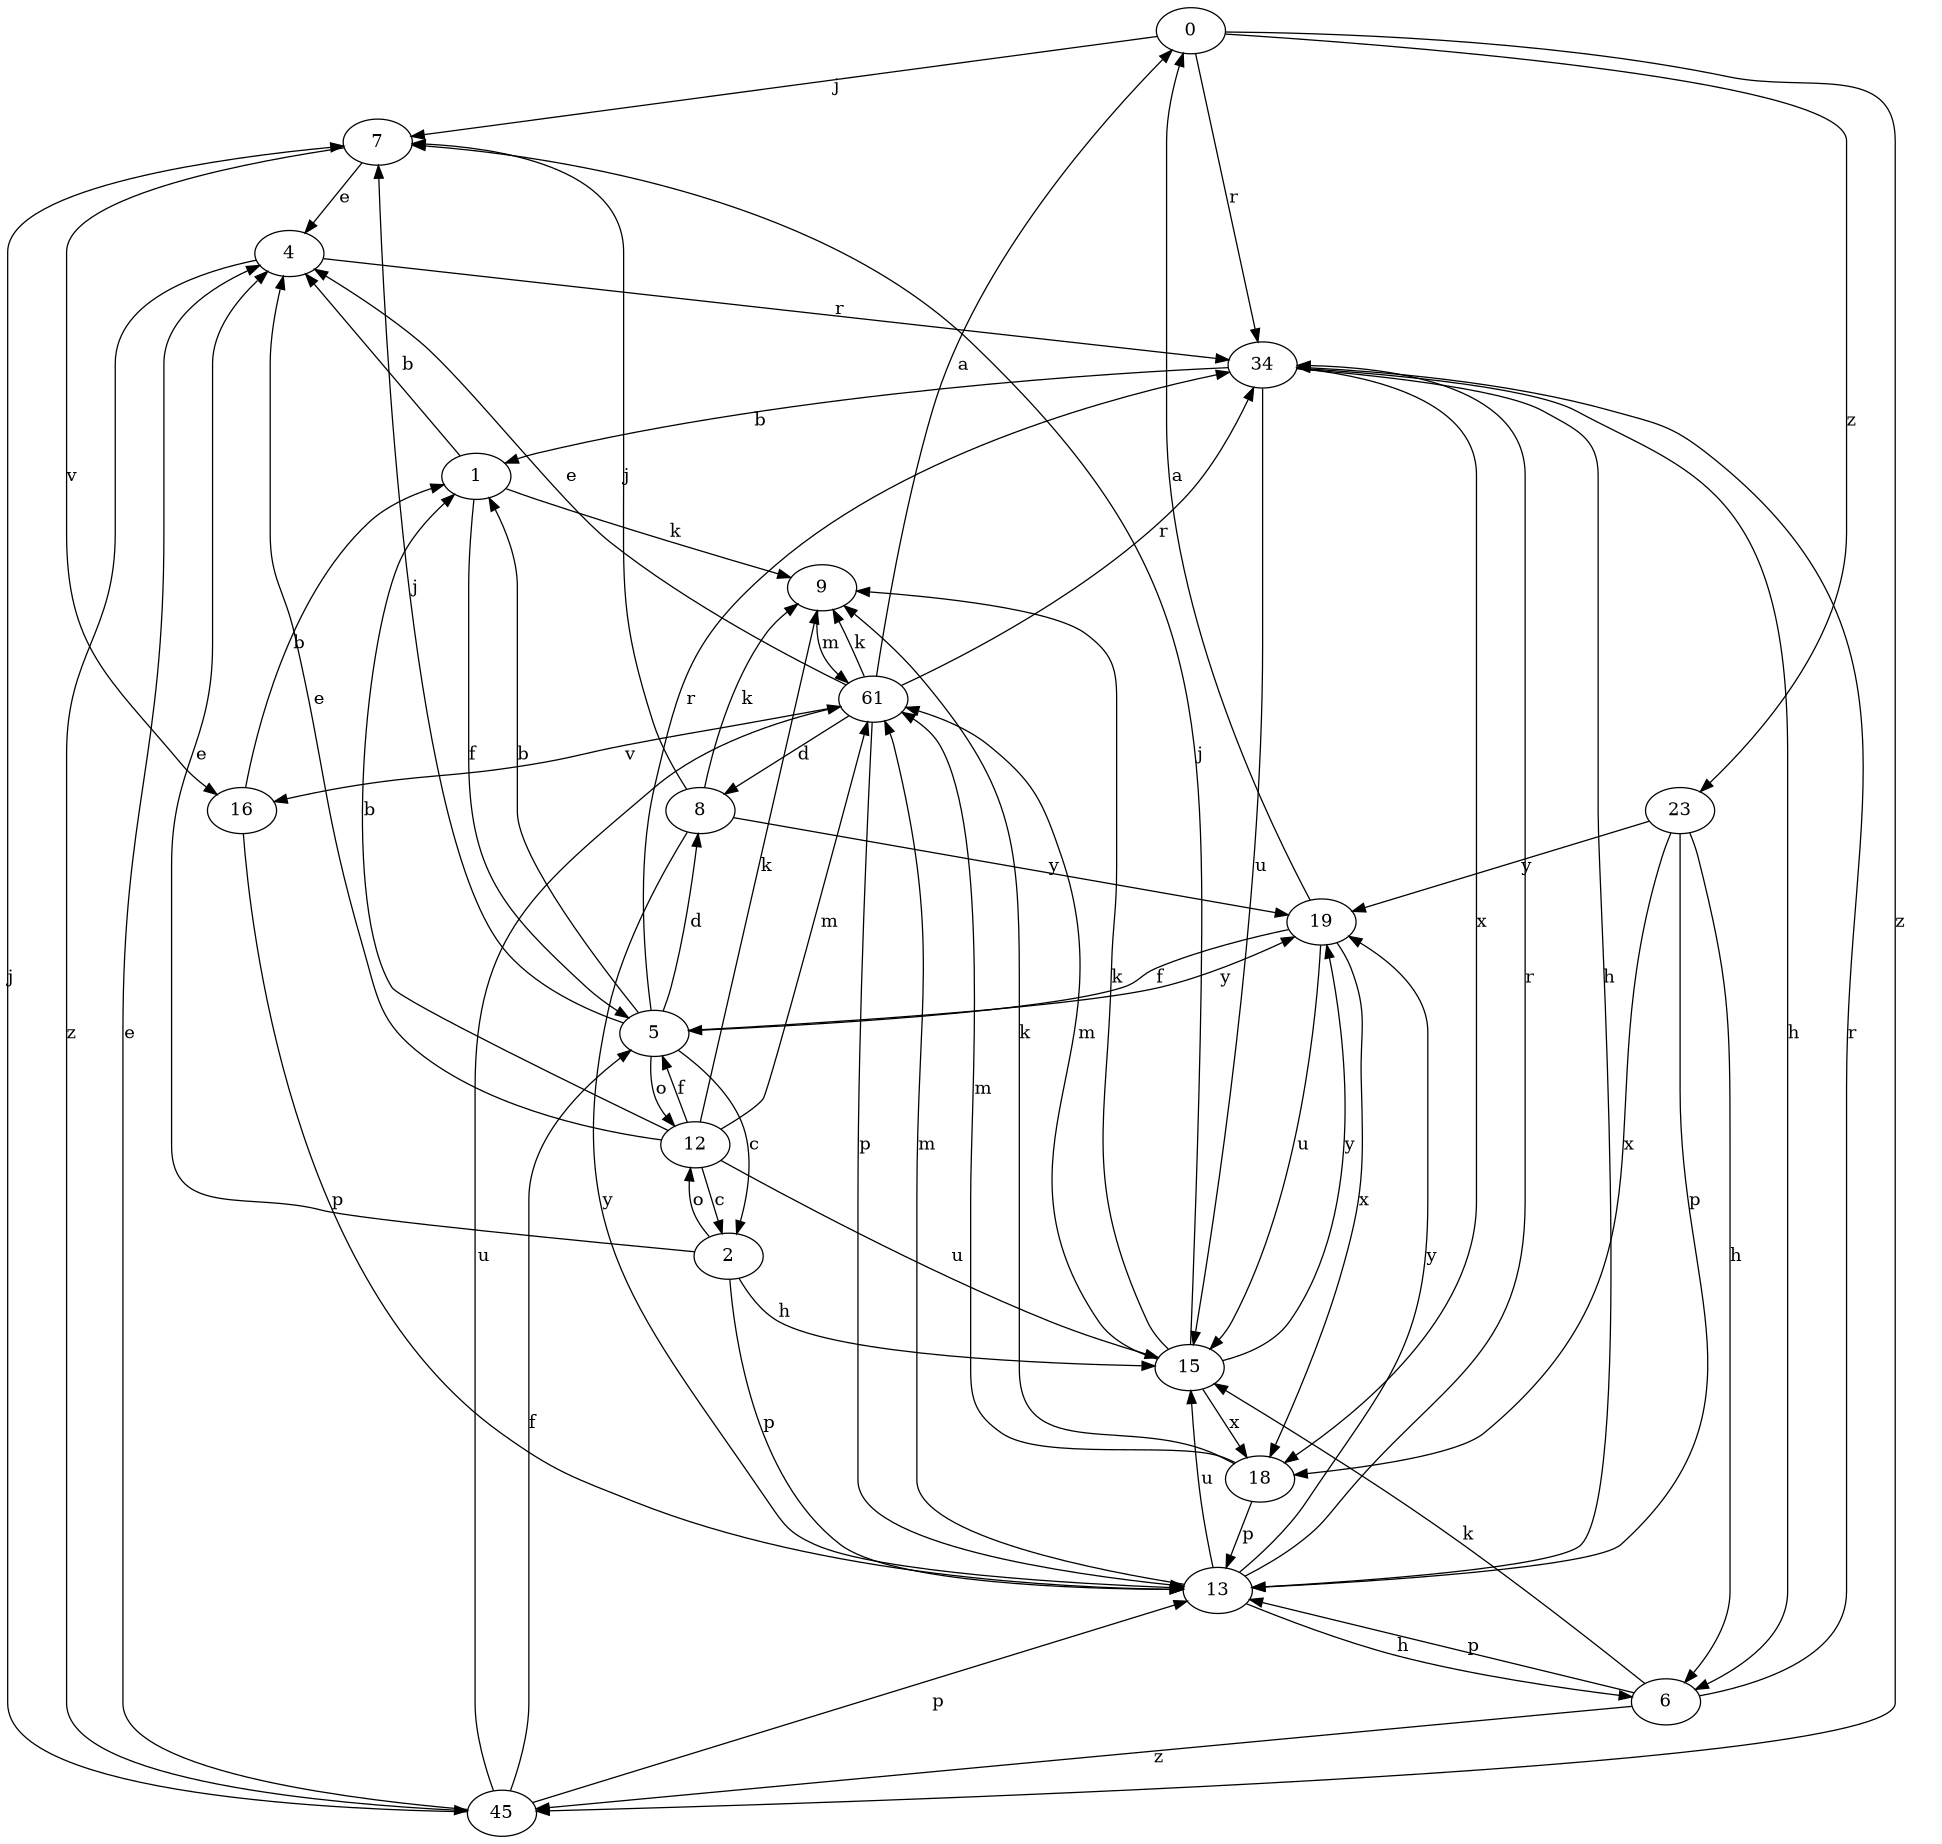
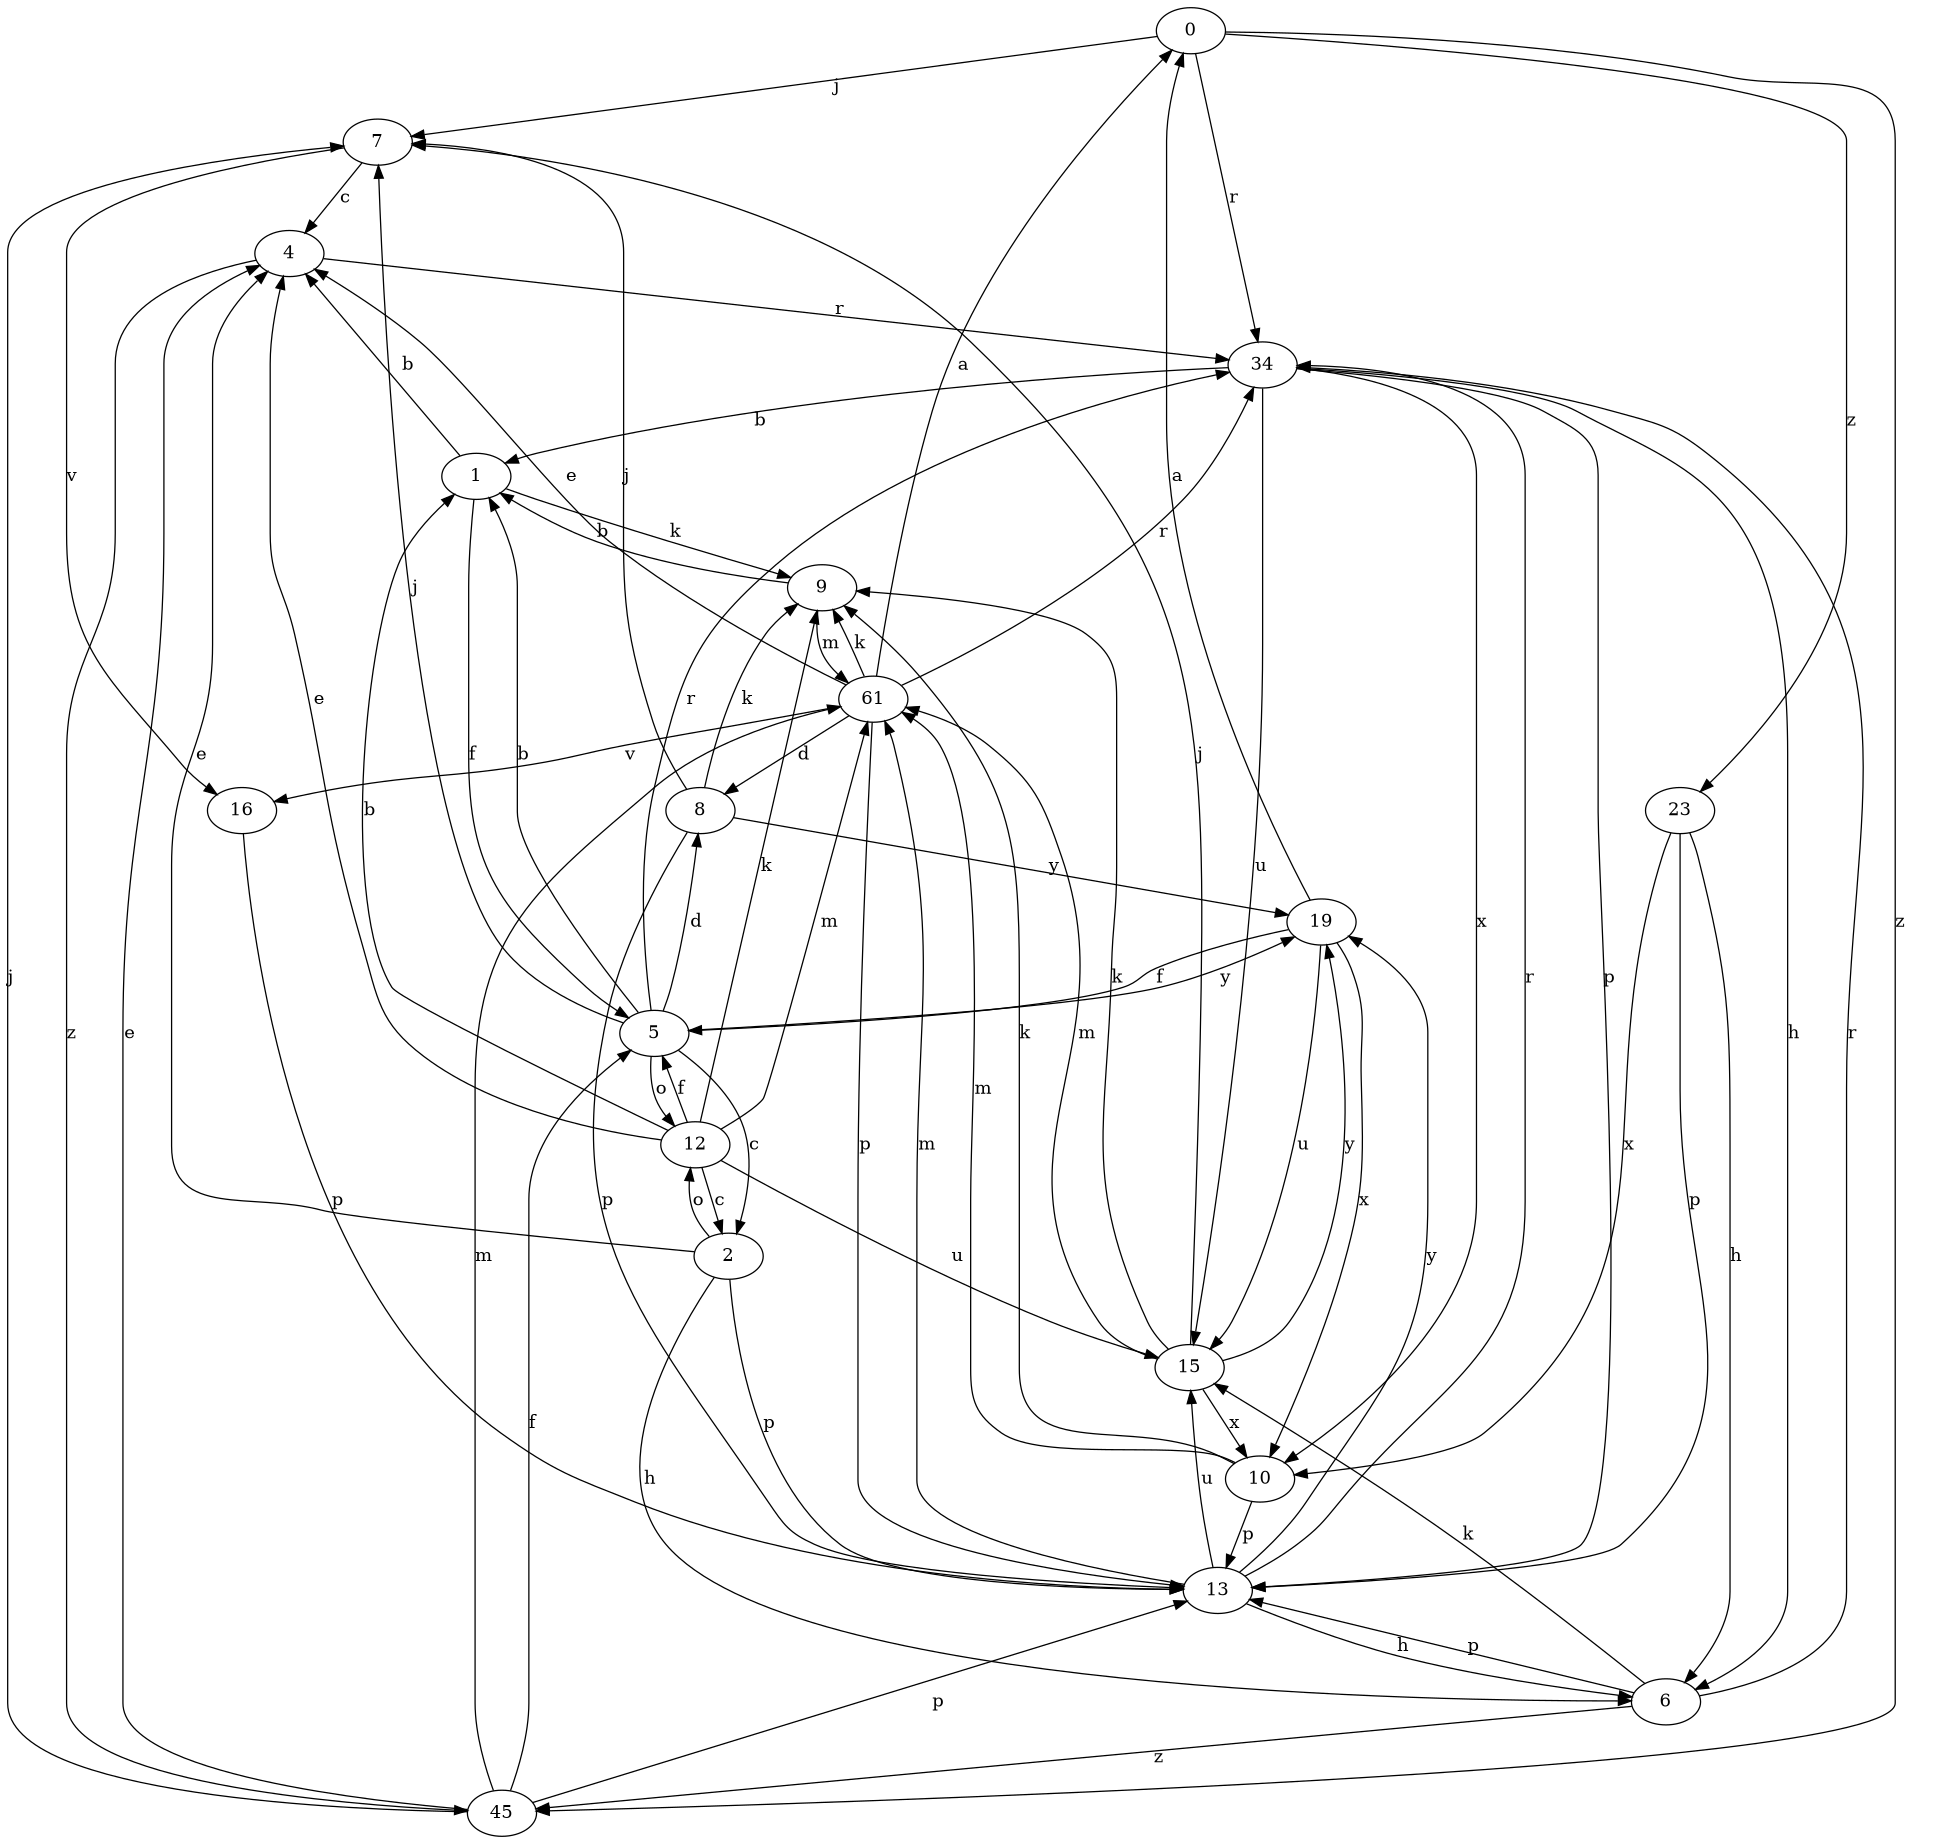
edge "7" -> "4": label "e" -> "c"
edge "16" -> "1": now "9" -> "1"
edge "23" -> "19": removed, label "y"
edge "34" -> "13": label "h" -> "p"
edge "8" -> "13": label "y" -> "p"
edge "45" -> "61": label "u" -> "m"
edge "2" -> "15": now "2" -> "6"
node "18": label "18" -> "10"
